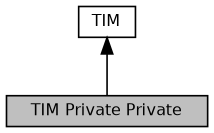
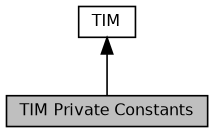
node "TIM Private Private": label "TIM Private Private" -> "TIM Private Constants"
